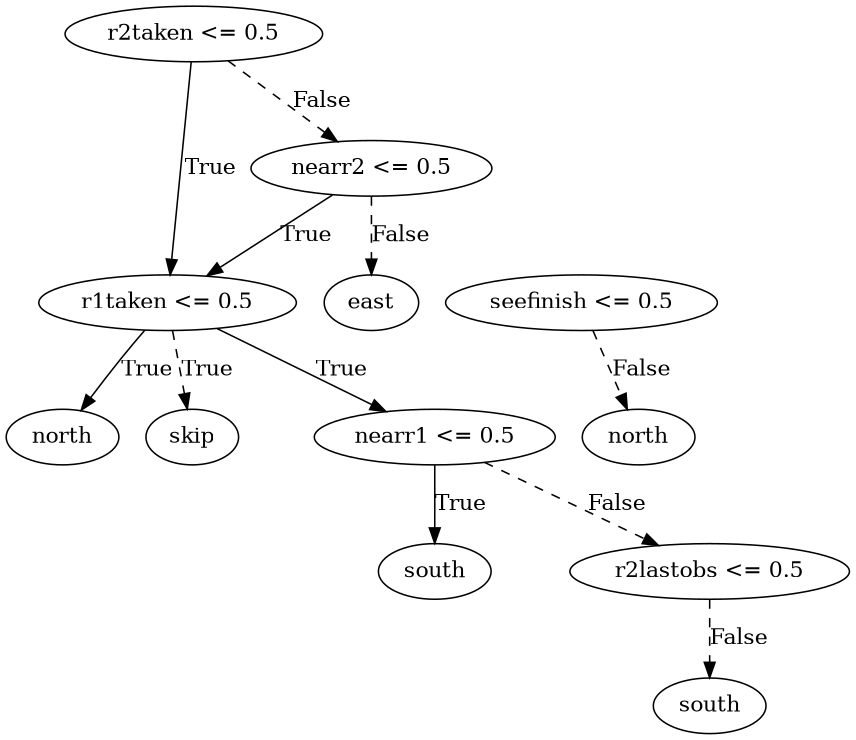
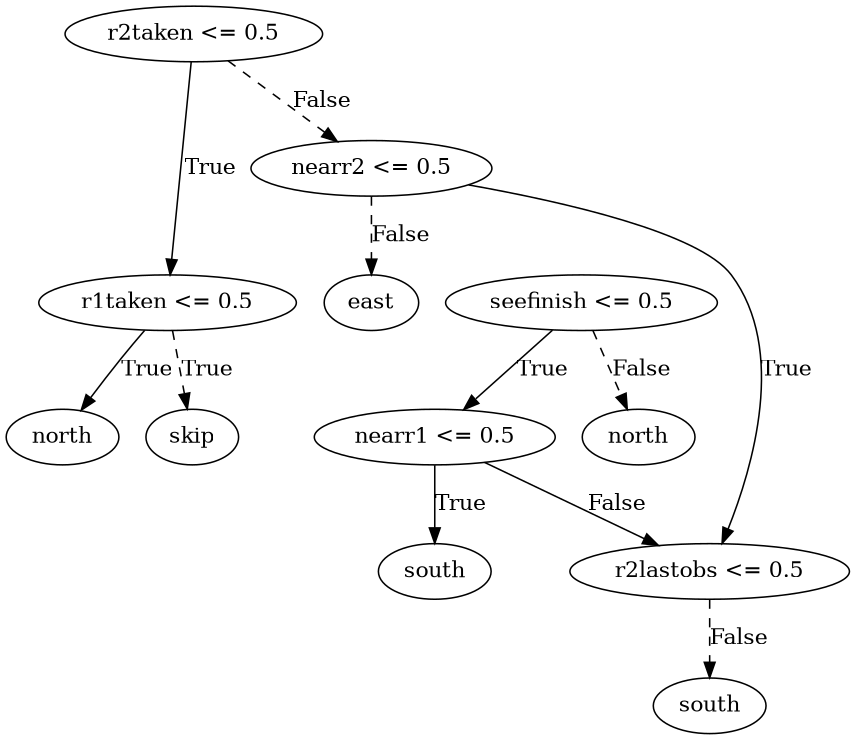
edge "nearr2 <= 0.5" -> "r1taken <= 0.5": now "nearr2 <= 0.5" -> "r2lastobs <= 0.5"
edge "r1taken <= 0.5" -> "nearr1 <= 0.5": now "seefinish <= 0.5" -> "nearr1 <= 0.5"
edge "nearr1 <= 0.5" -> "r2lastobs <= 0.5": style dashed -> solid
